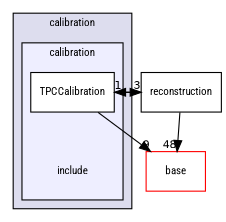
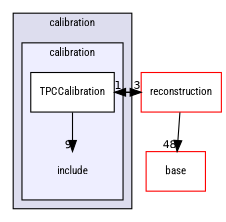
node "reconstruction": color black -> red
edge "TPCCalibration" -> "base": now "TPCCalibration" -> "include"
